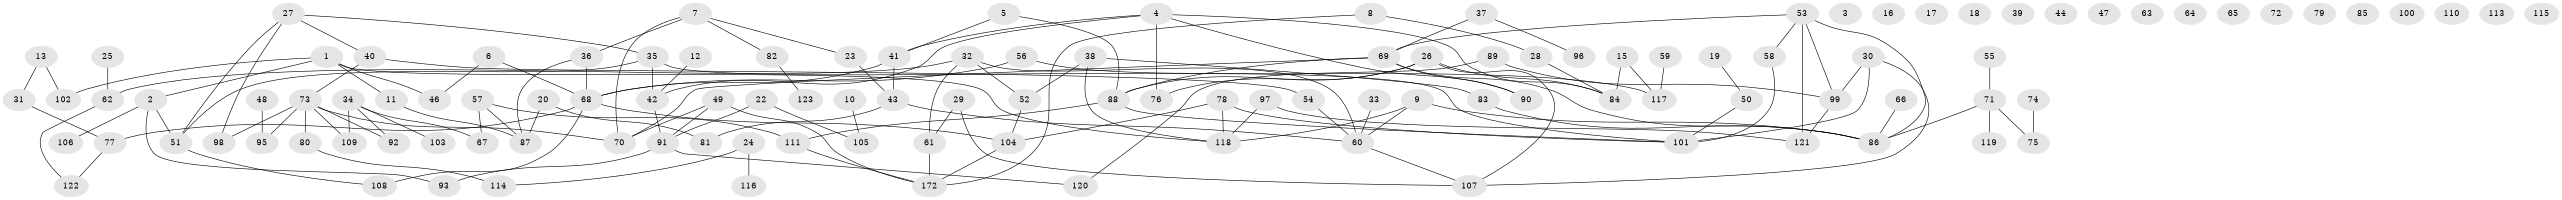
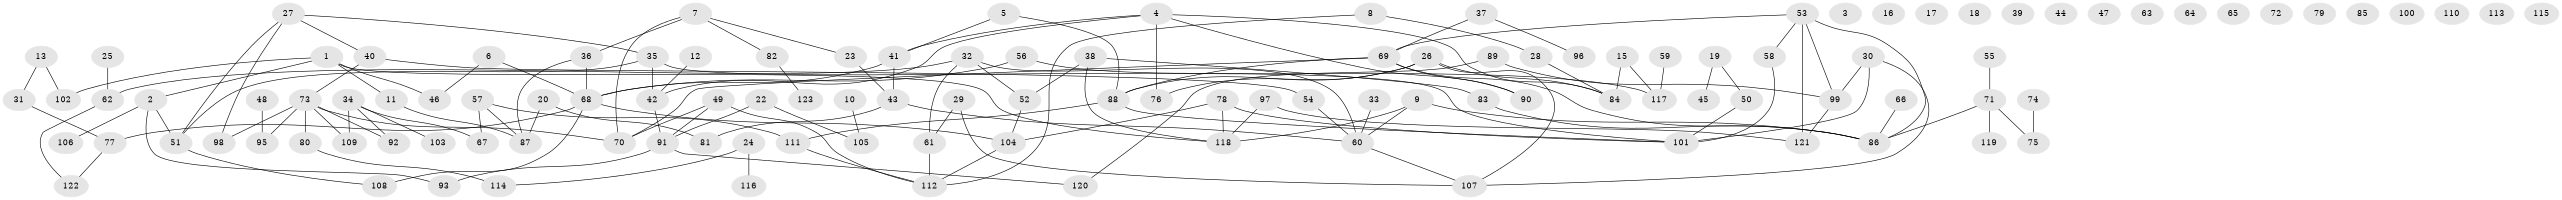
node "45": added
node "172": label "172" -> "112"
